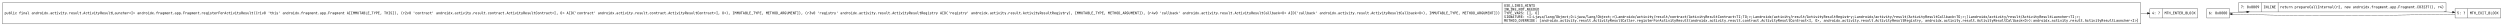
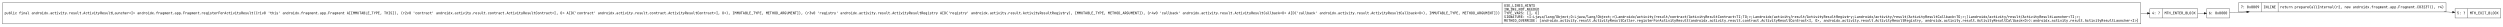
edge "5: ?" -> "6: 0x0000": now "4: ?" -> "6: 0x0000"
